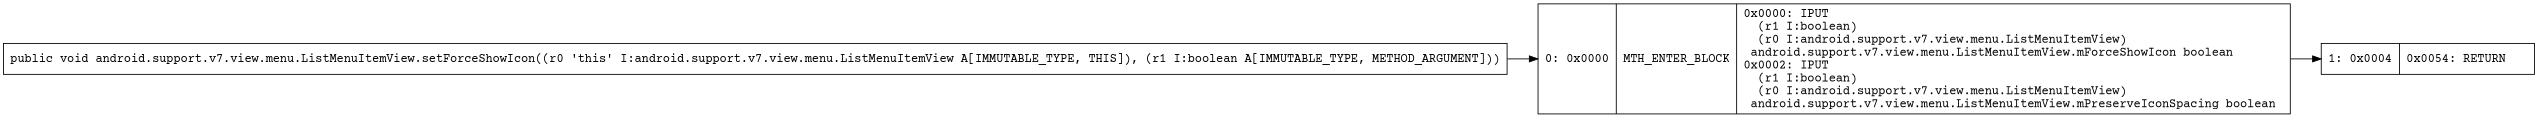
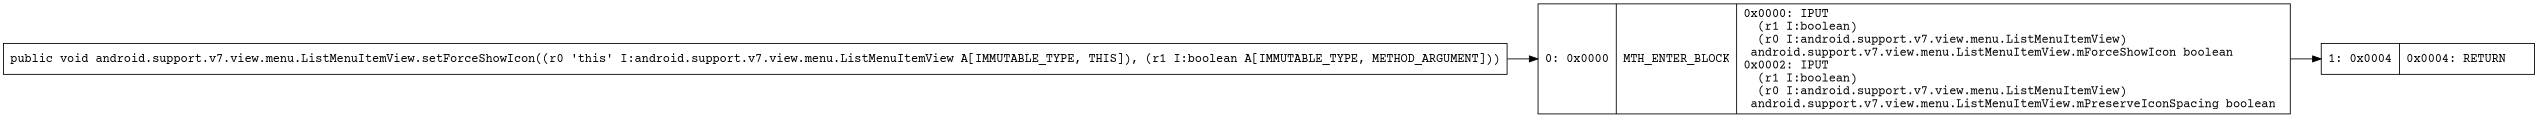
node "1: 0x0004": text "0x0054: RETURN" -> "0x0004: RETURN"
